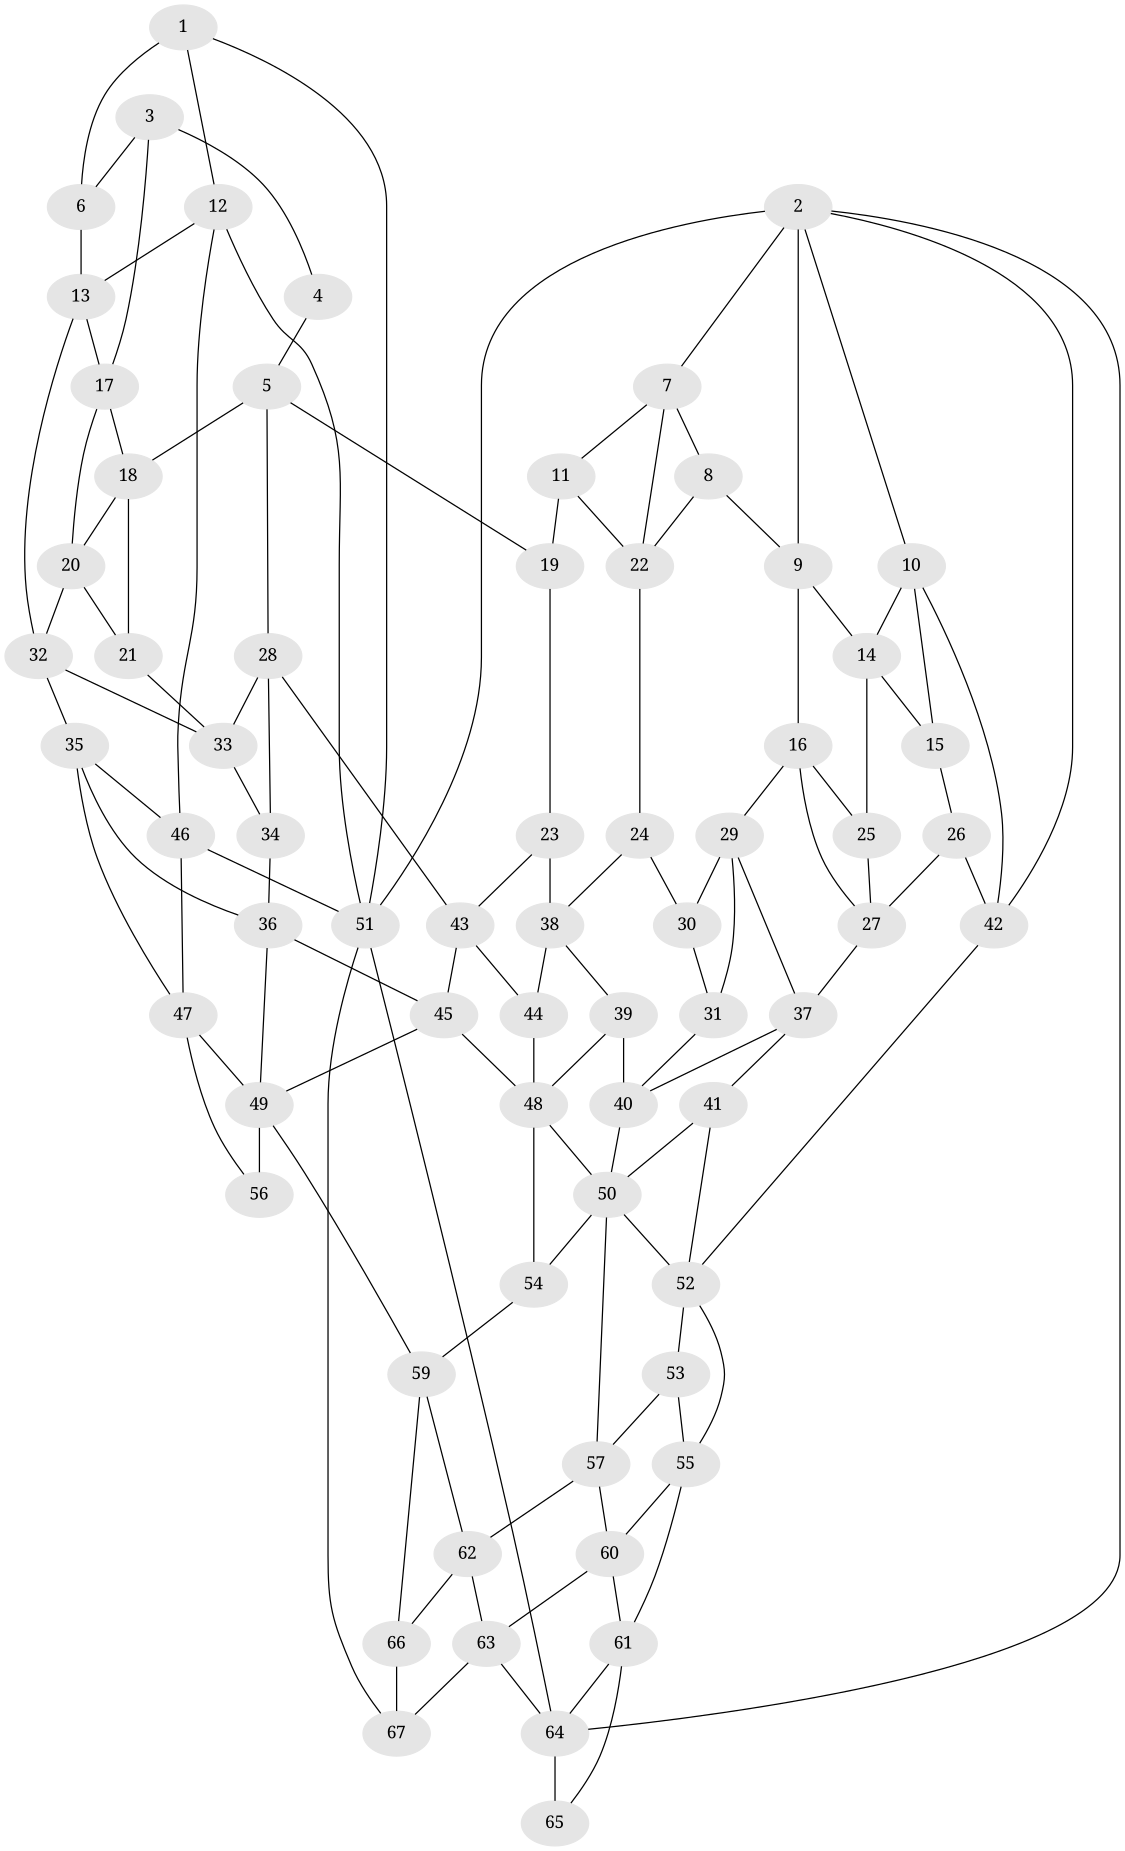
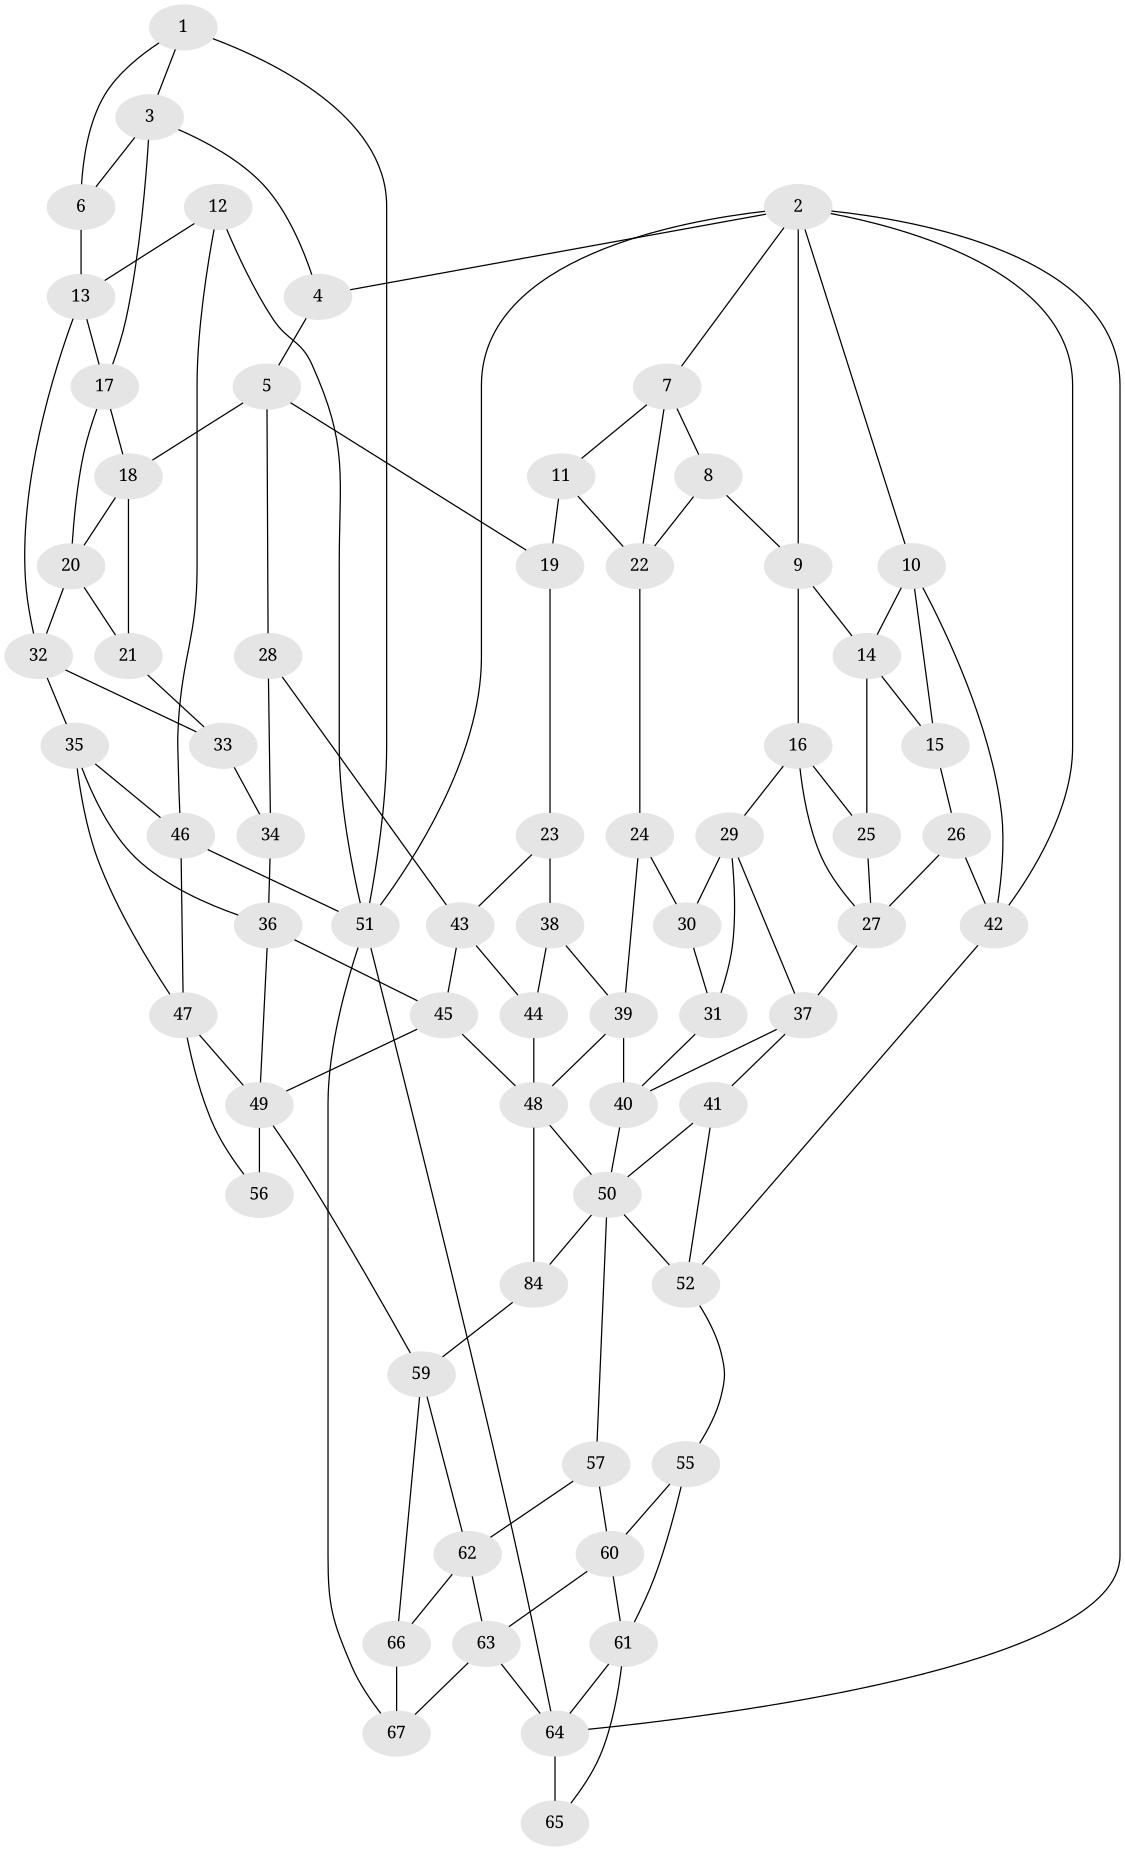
edge "1" -- "12": now "1" -- "3"
edge "2" -- "4": added
edge "28" -- "33": removed
edge "24" -- "38": now "24" -- "39"
node "54": label "54" -> "84"
node "53": removed
